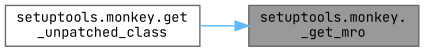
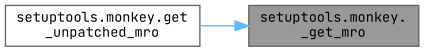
node "setuptools.monkey.get _unpatched_class": label "setuptools.monkey.get _unpatched_class" -> "setuptools.monkey.get _unpatched_mro"
